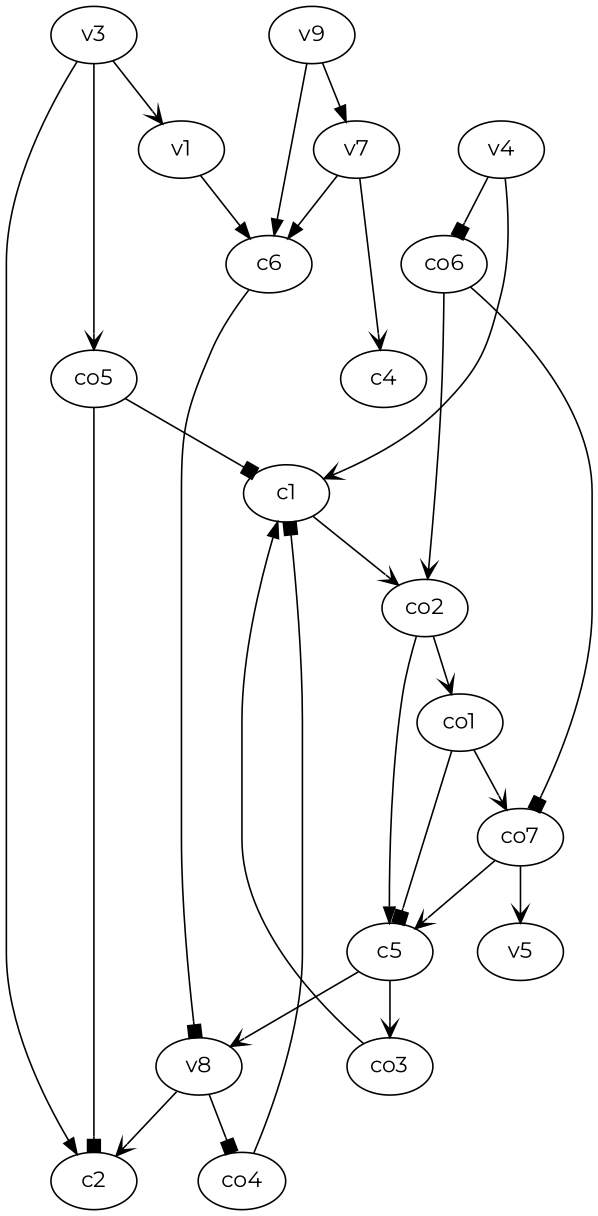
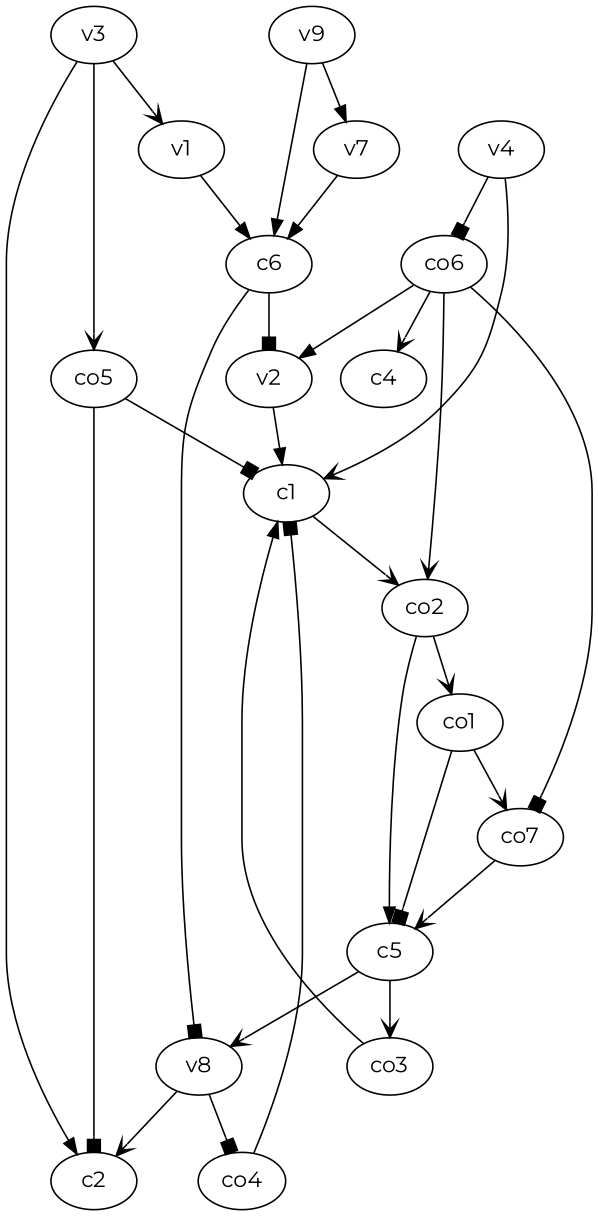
edge "v7" -> "c4": now "co6" -> "c4"
node "v2": added
node "v5": removed
